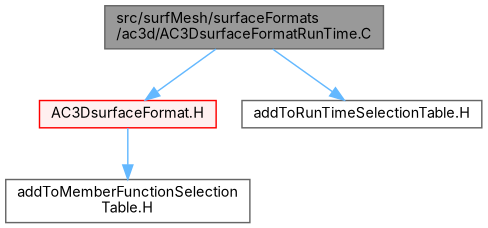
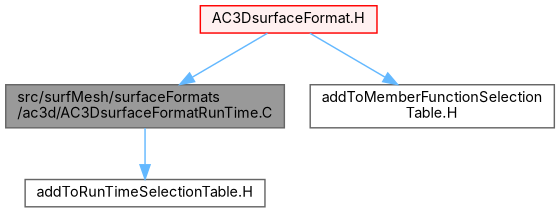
edge "src/surfMesh/surfaceFormats /ac3d/AC3DsurfaceFormatRunTime.C" -> "AC3DsurfaceFormat.H": reversed
